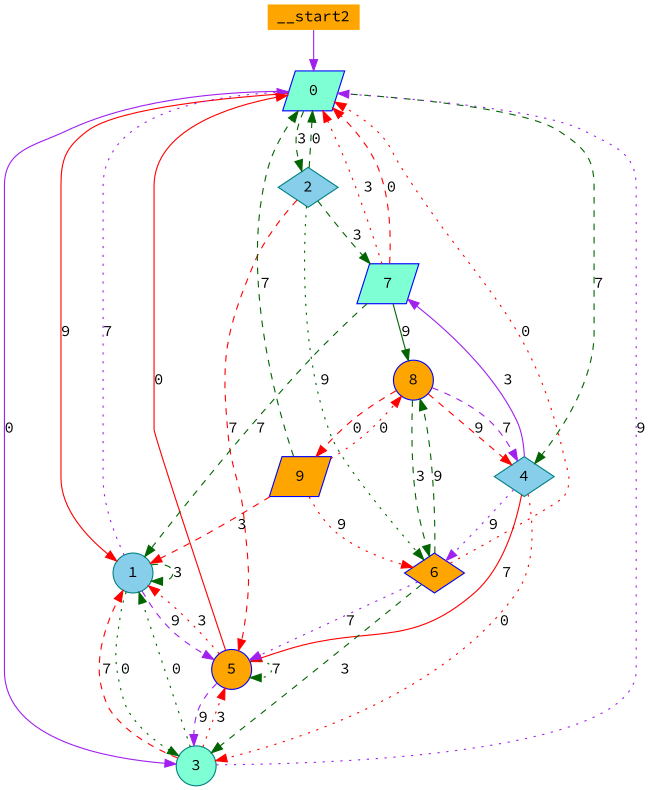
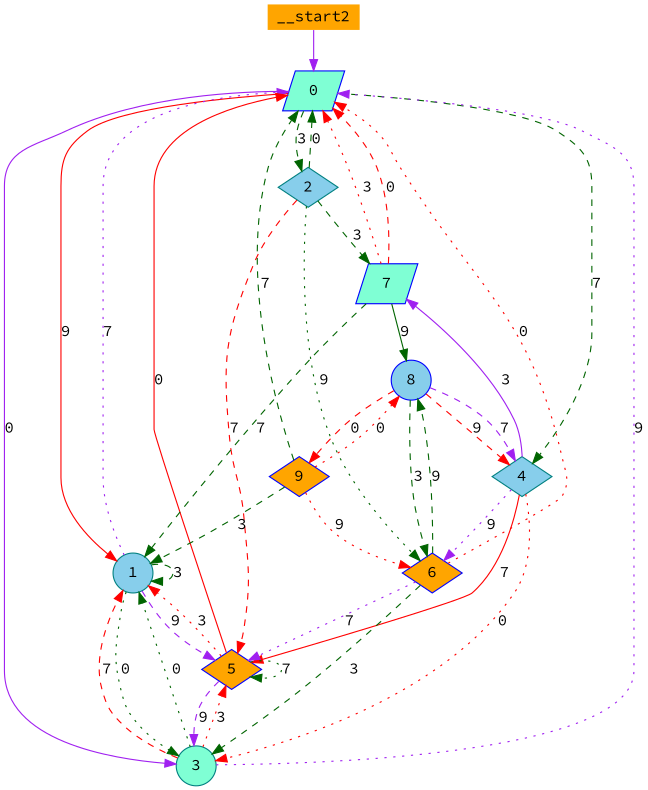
node "8": fillcolor orange -> skyblue
node "9": shape parallelogram -> diamond
edge "9" -> "1": color red -> darkgreen
node "5": shape circle -> diamond
